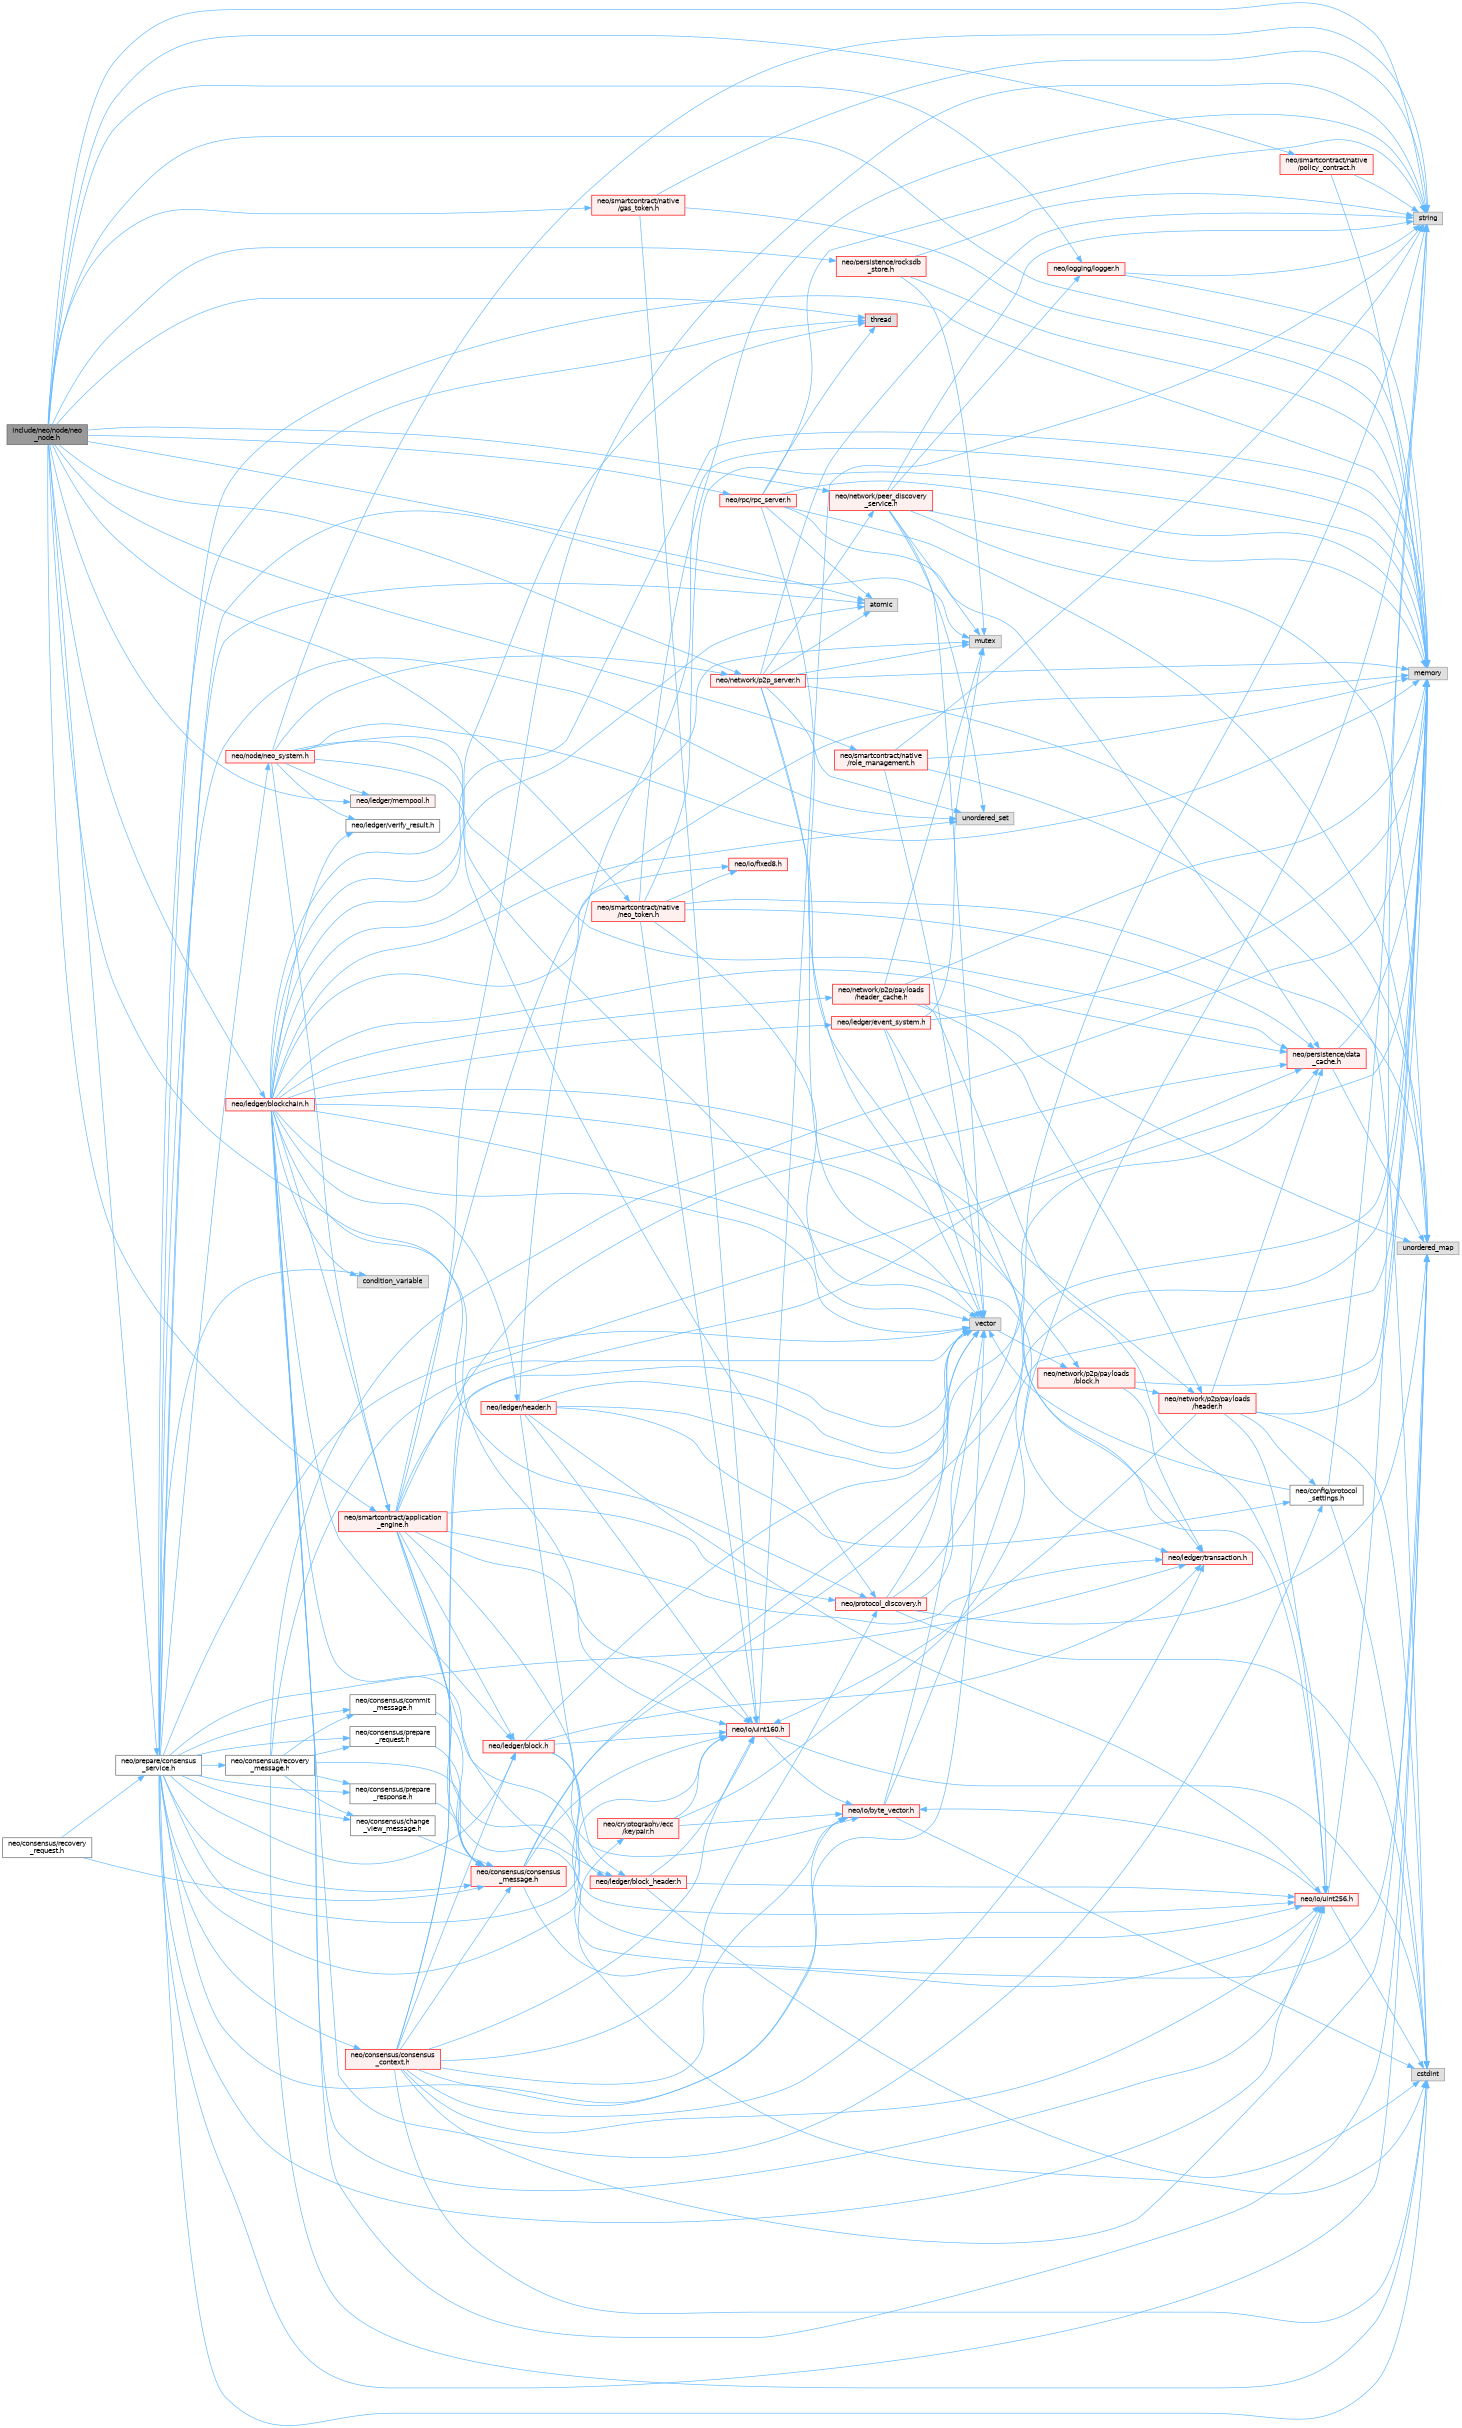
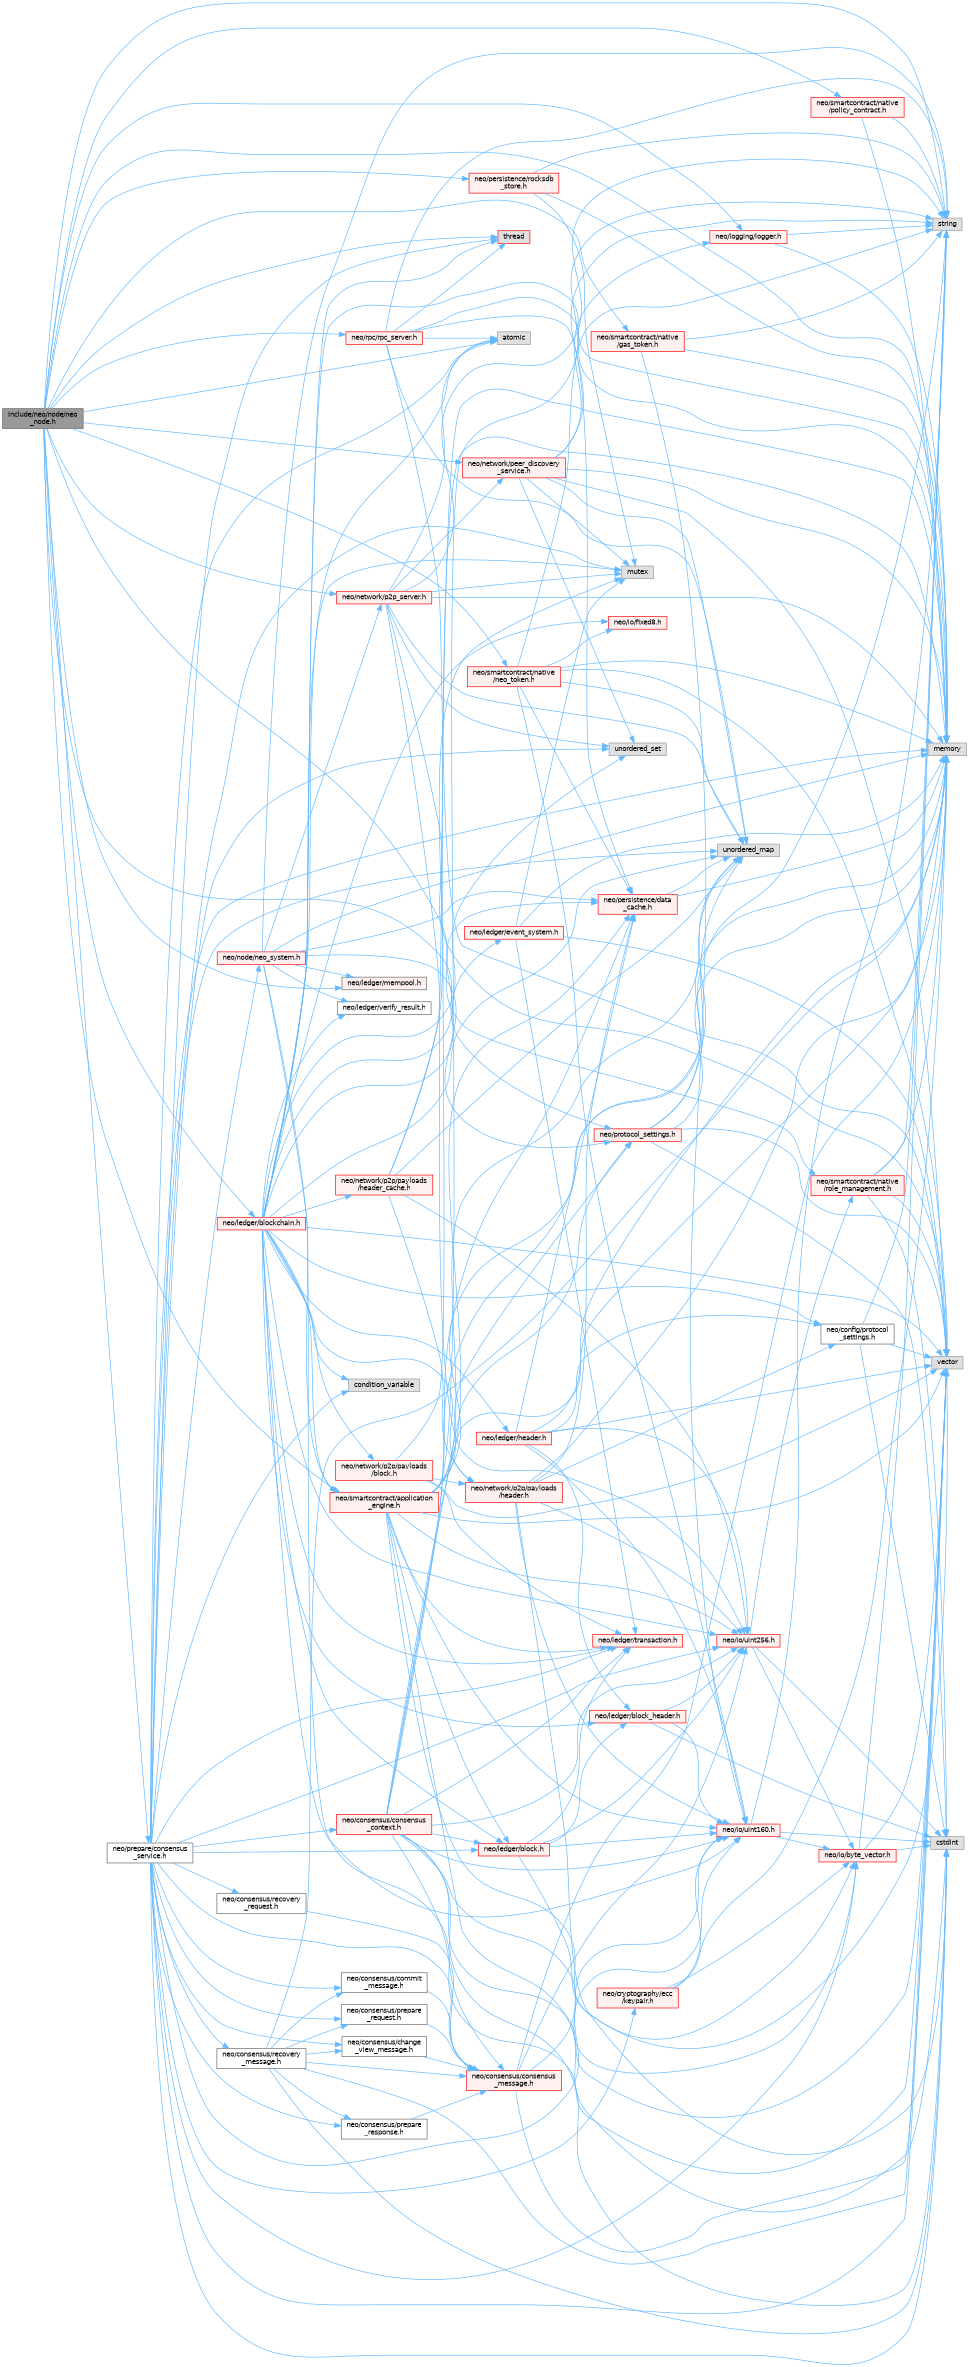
edge "neo/io/uint256.h" -> "string": now "neo/io/uint256.h" -> "neo/smartcontract/native /role_management.h"
edge "vector" -> "neo/network/p2p/payloads /block.h": reversed
node "neo/protocol_discovery.h": label "neo/protocol_discovery.h" -> "neo/protocol_settings.h"
edge "neo/consensus/recovery _request.h" -> "neo/prepare/consensus _service.h": reversed
